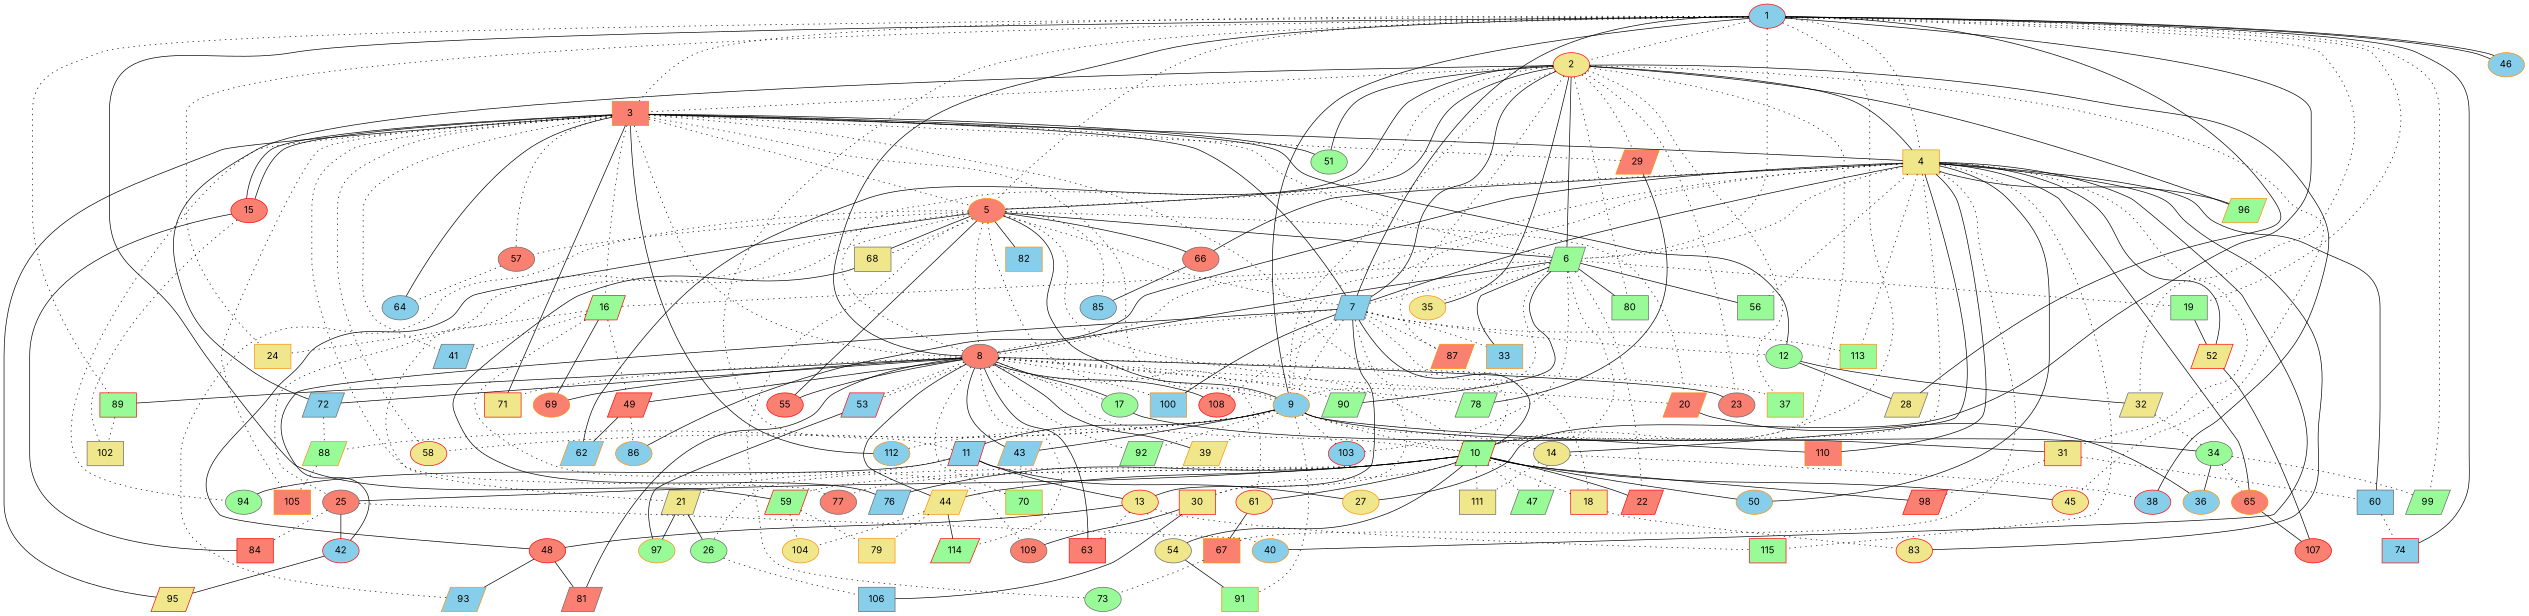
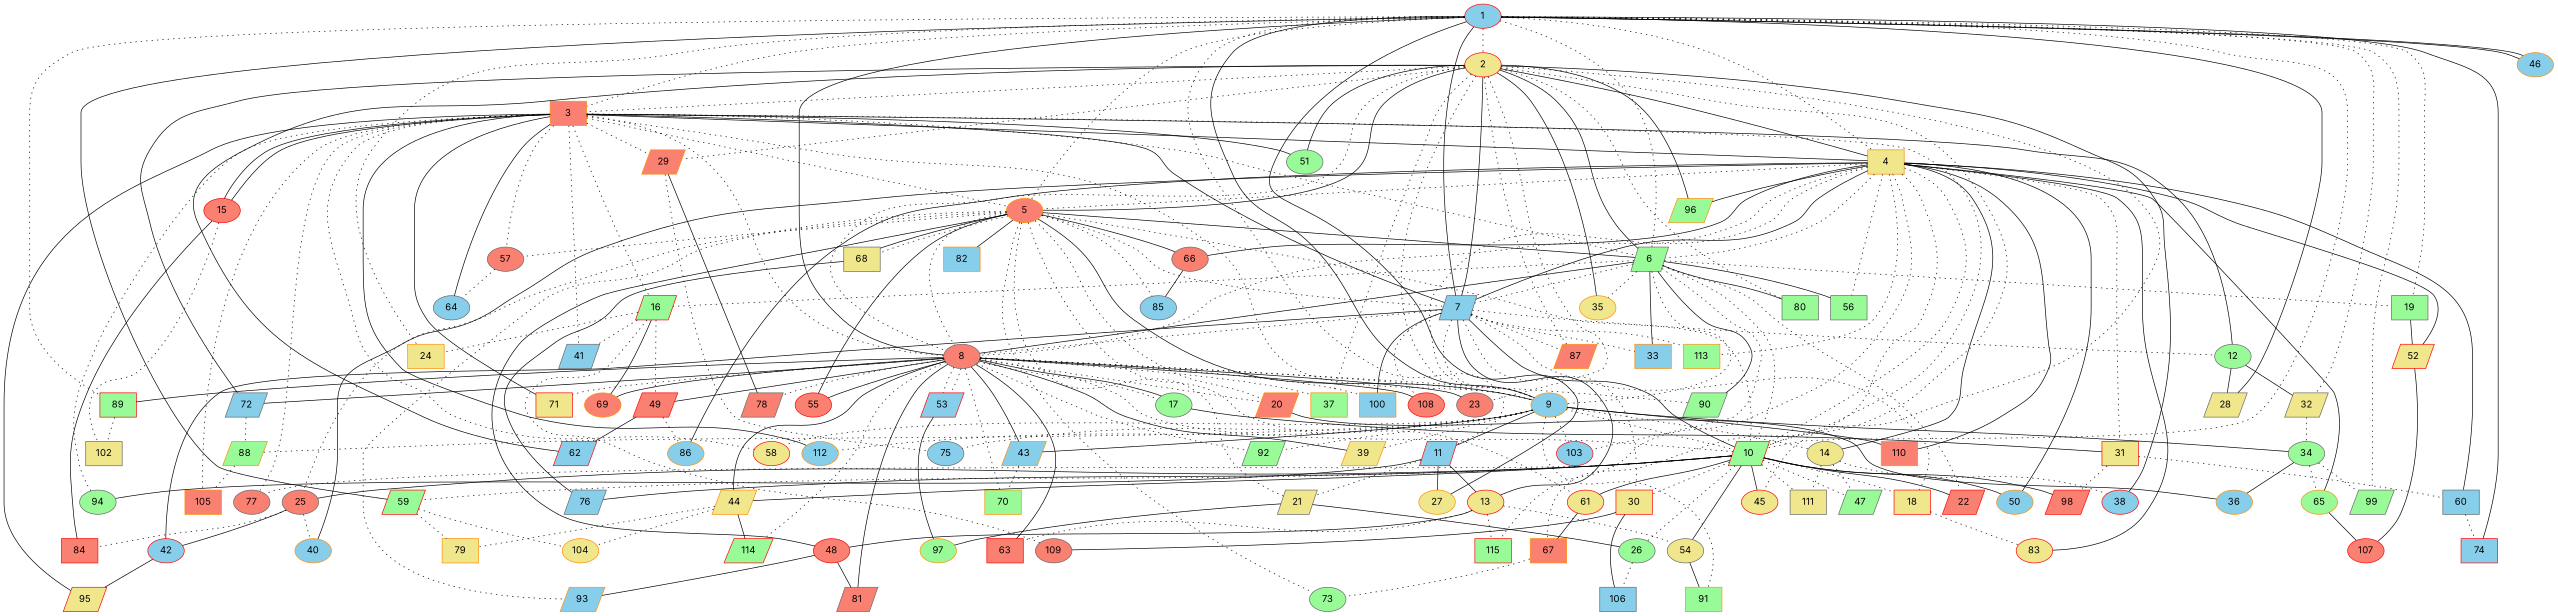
node "78": fillcolor palegreen -> salmon
node "62": color darkorange -> red
node "75": added
node "65": fillcolor salmon -> palegreen
